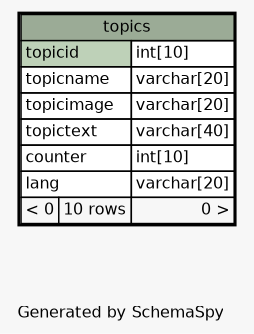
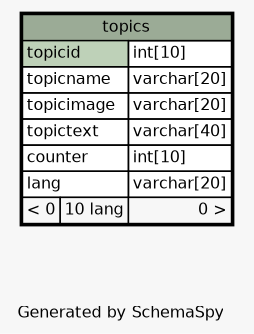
node "topics": text "10 rows" -> "10 lang"
